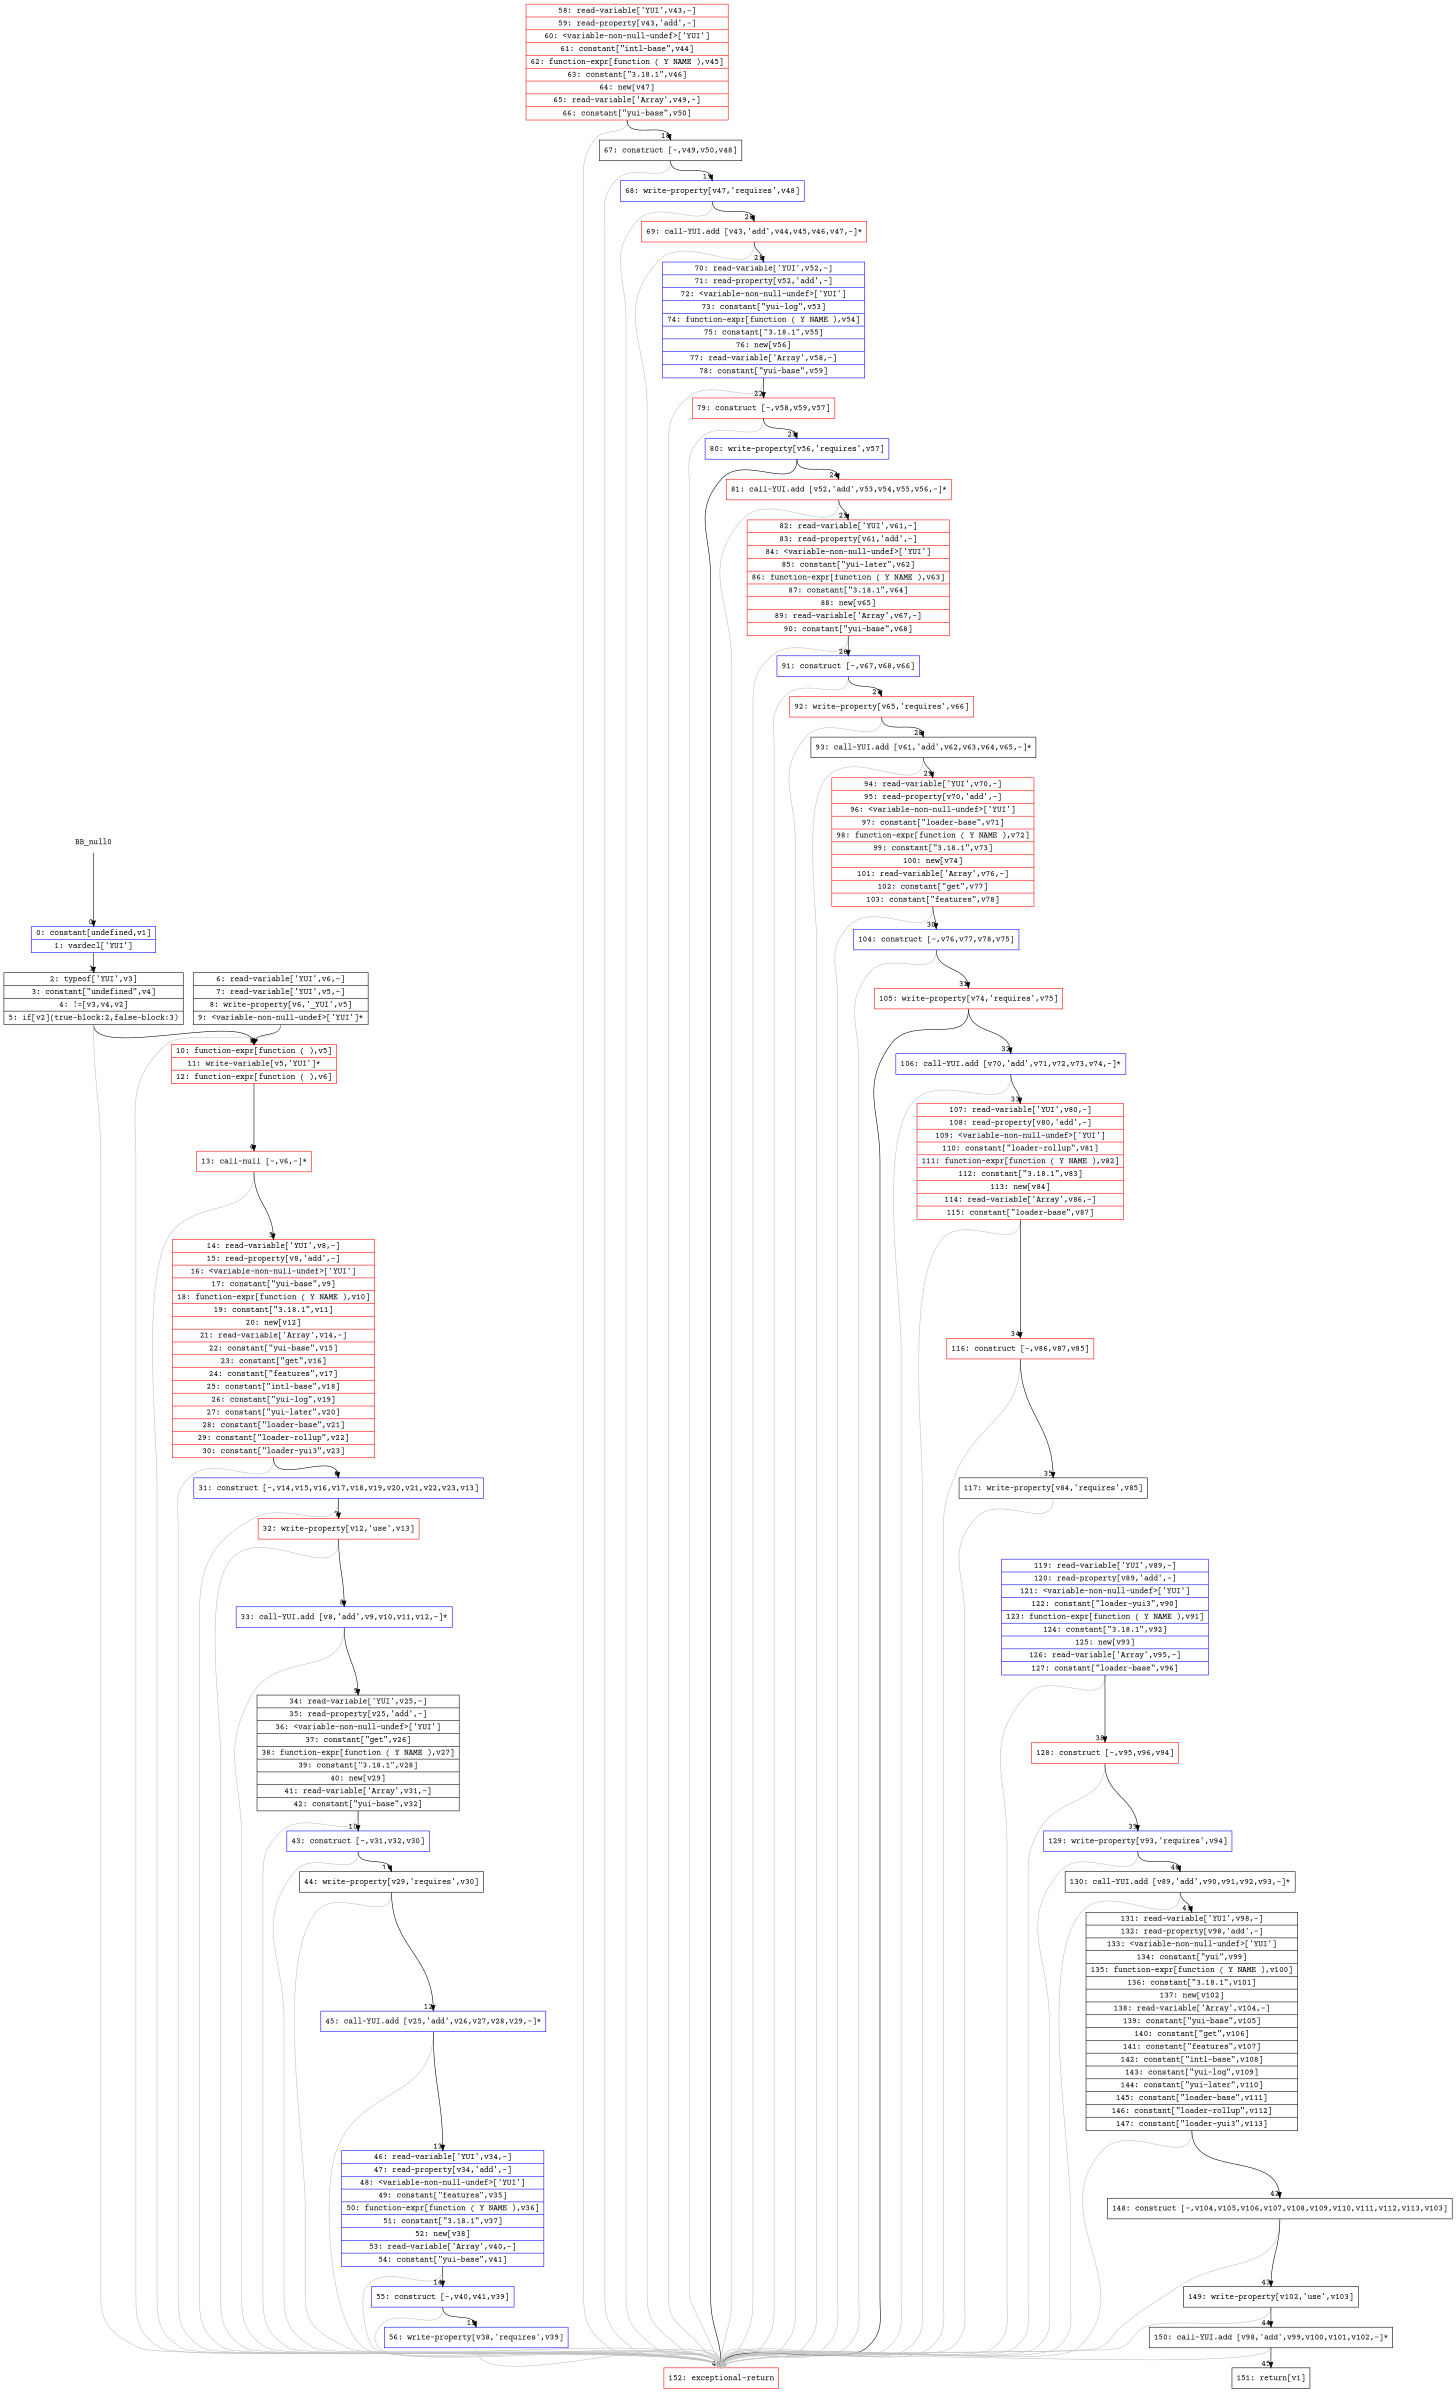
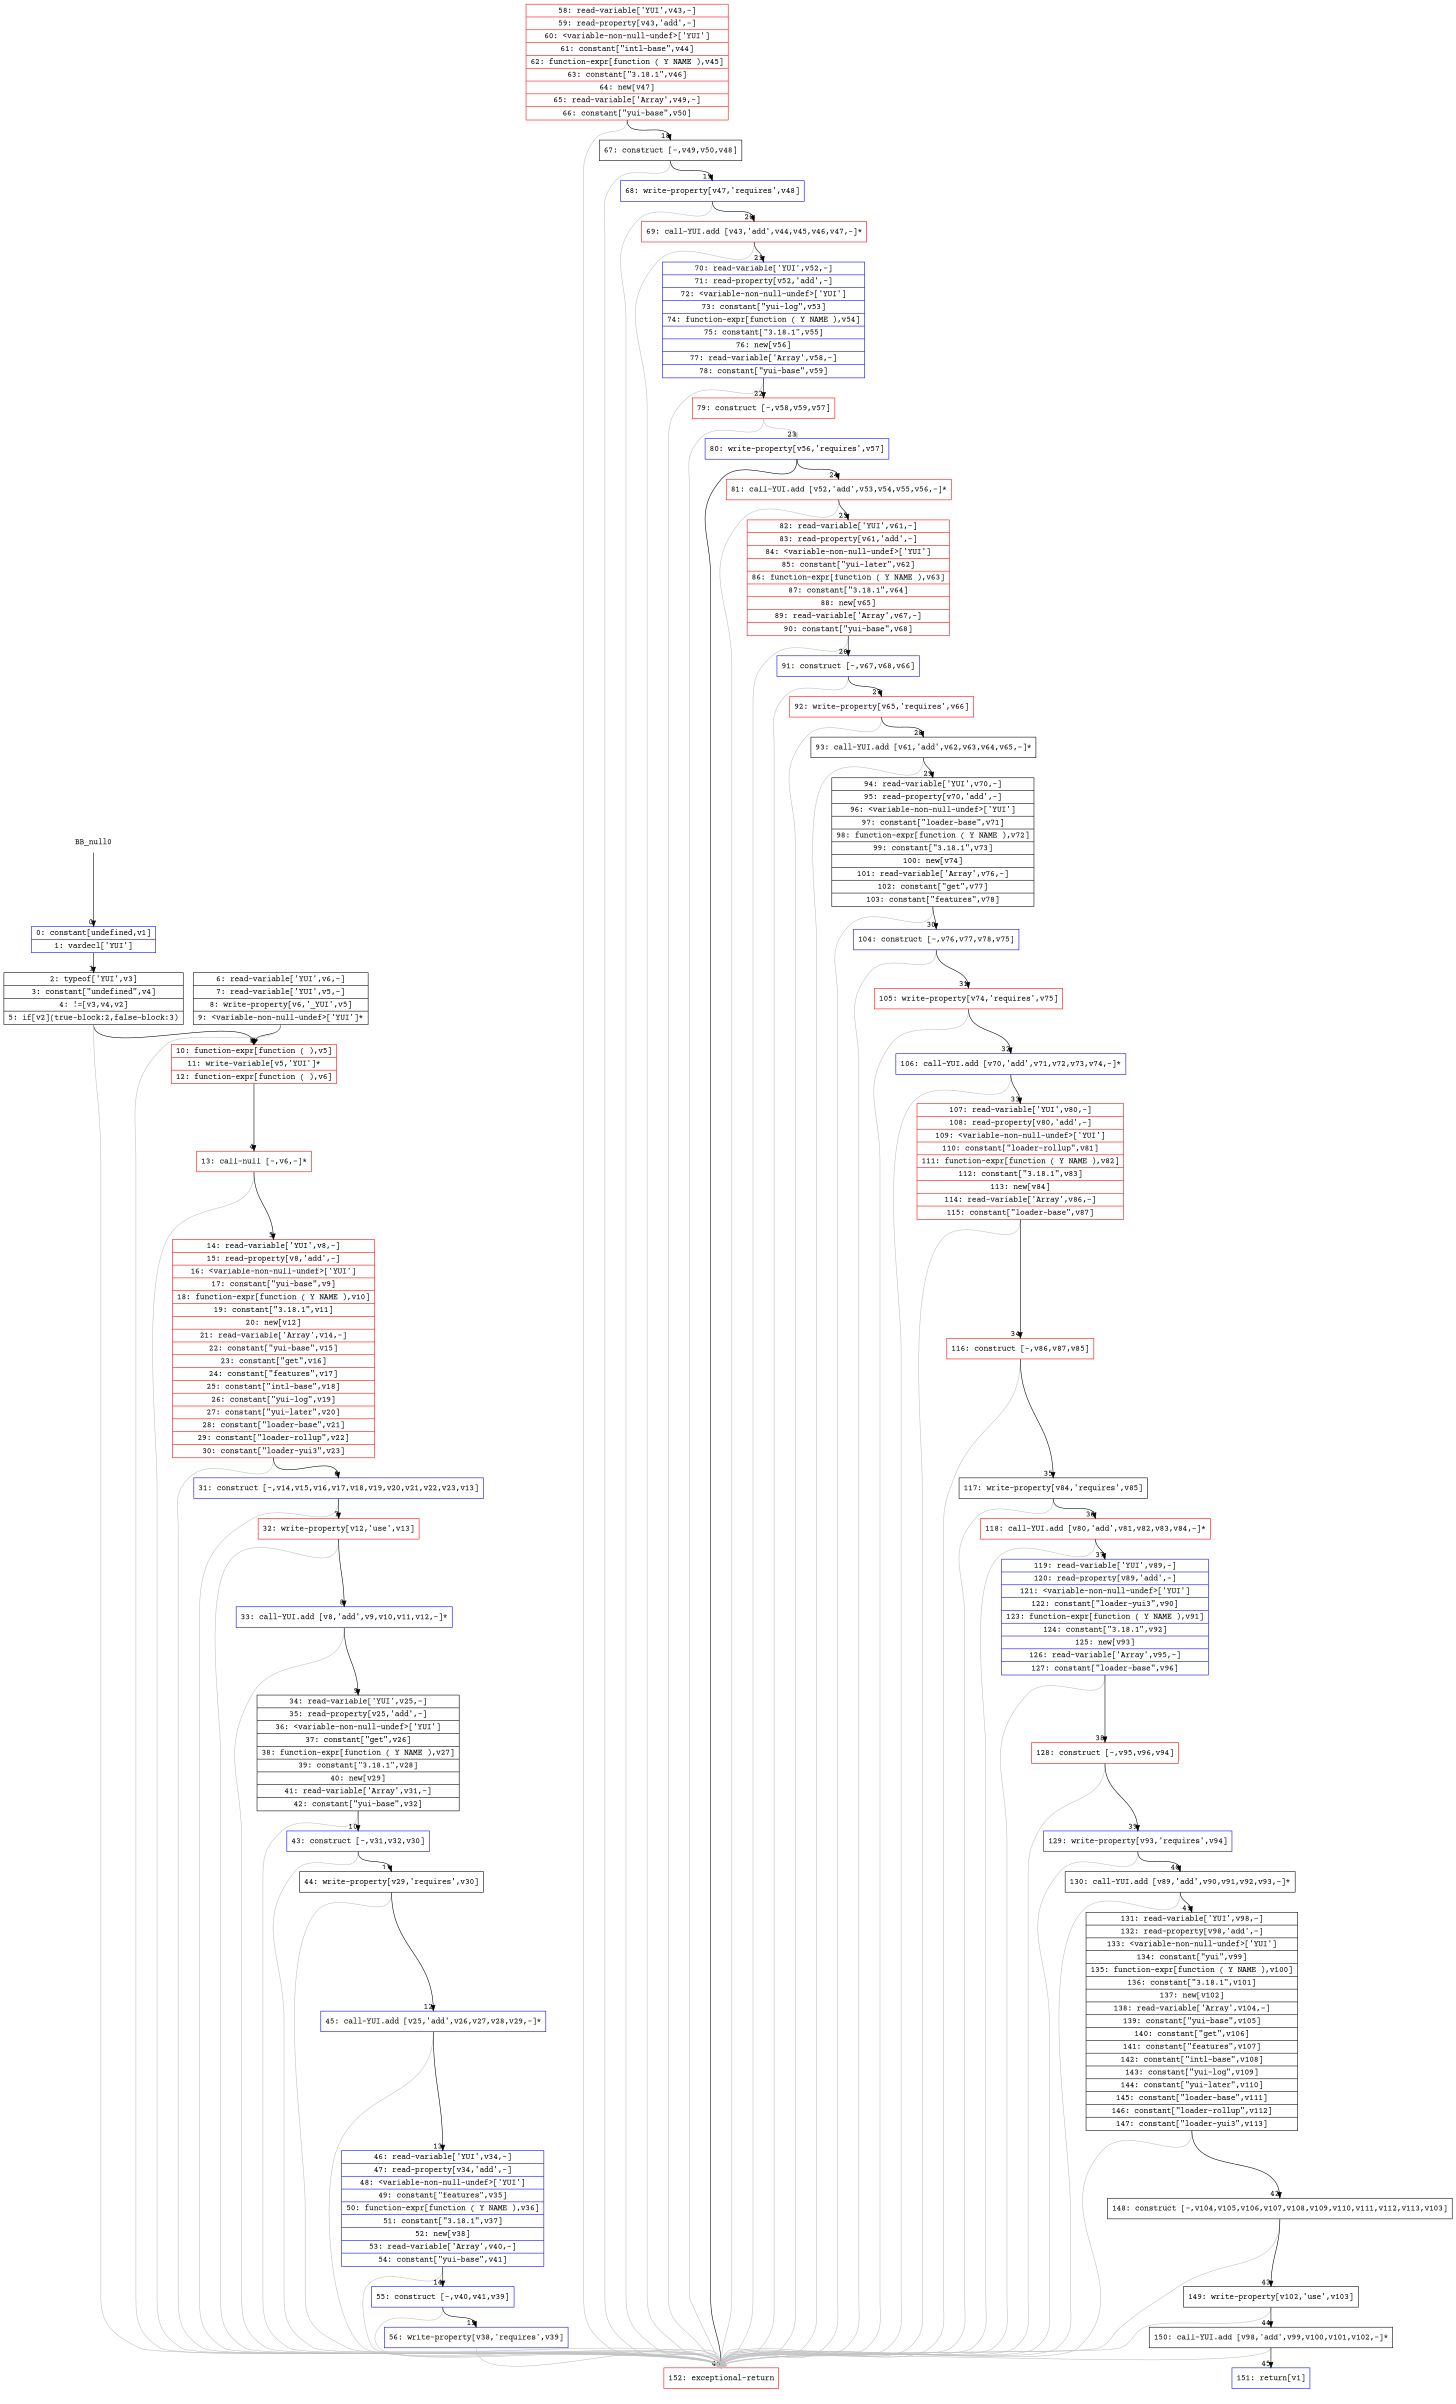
edge "79: construct [-,v58,v59,v57]" -> "80: write-property[v56,'requires',v57]": color black -> gray
node "94: read-variable['YUI',v70,-]": color red -> black
node "118: call-YUI.add [v80,'add',v81,v82,v83,v84,-]*": added
edge "105: write-property[v74,'requires',v75]" -> "152: exceptional-return": color black -> gray
node "151: return[v1]": color black -> blue
